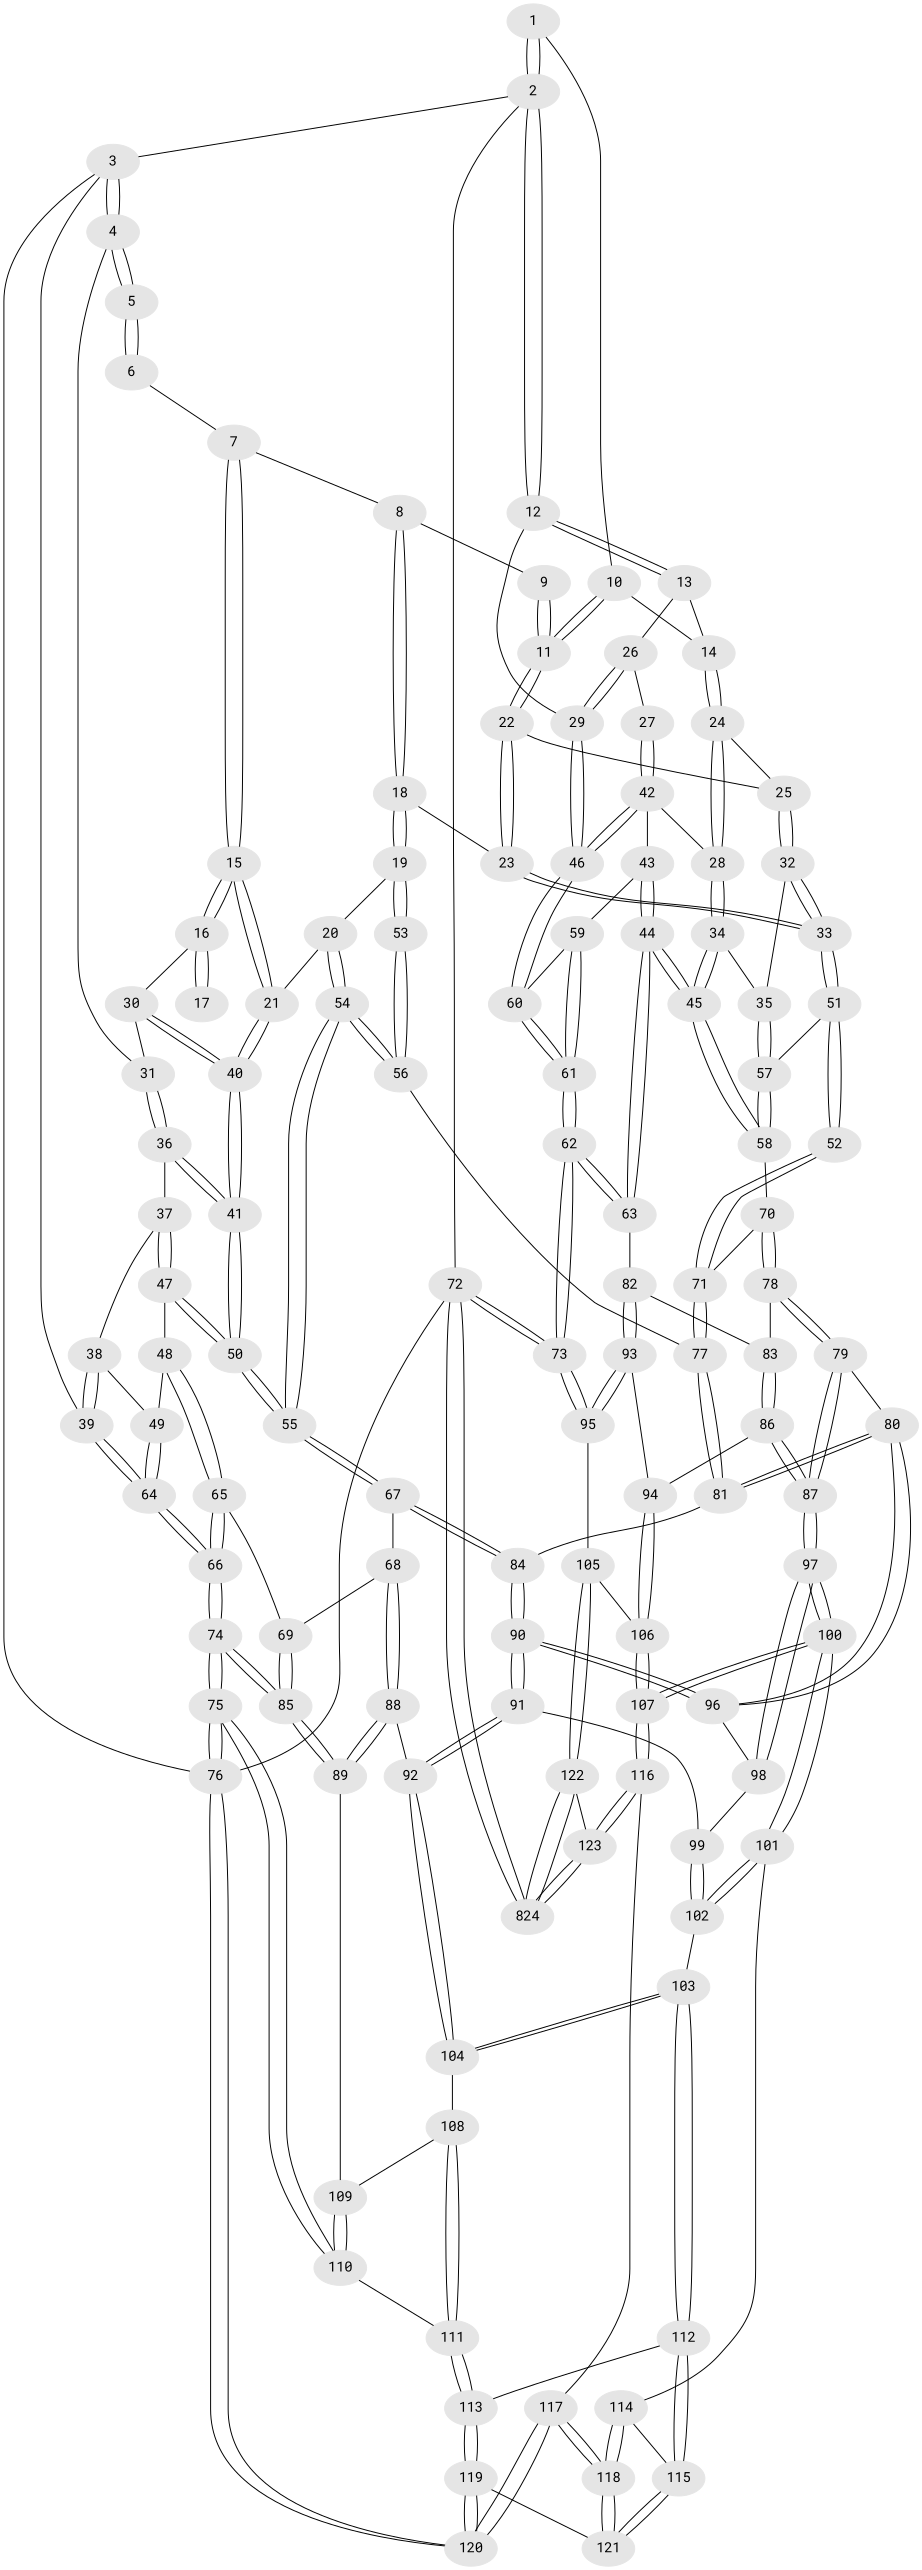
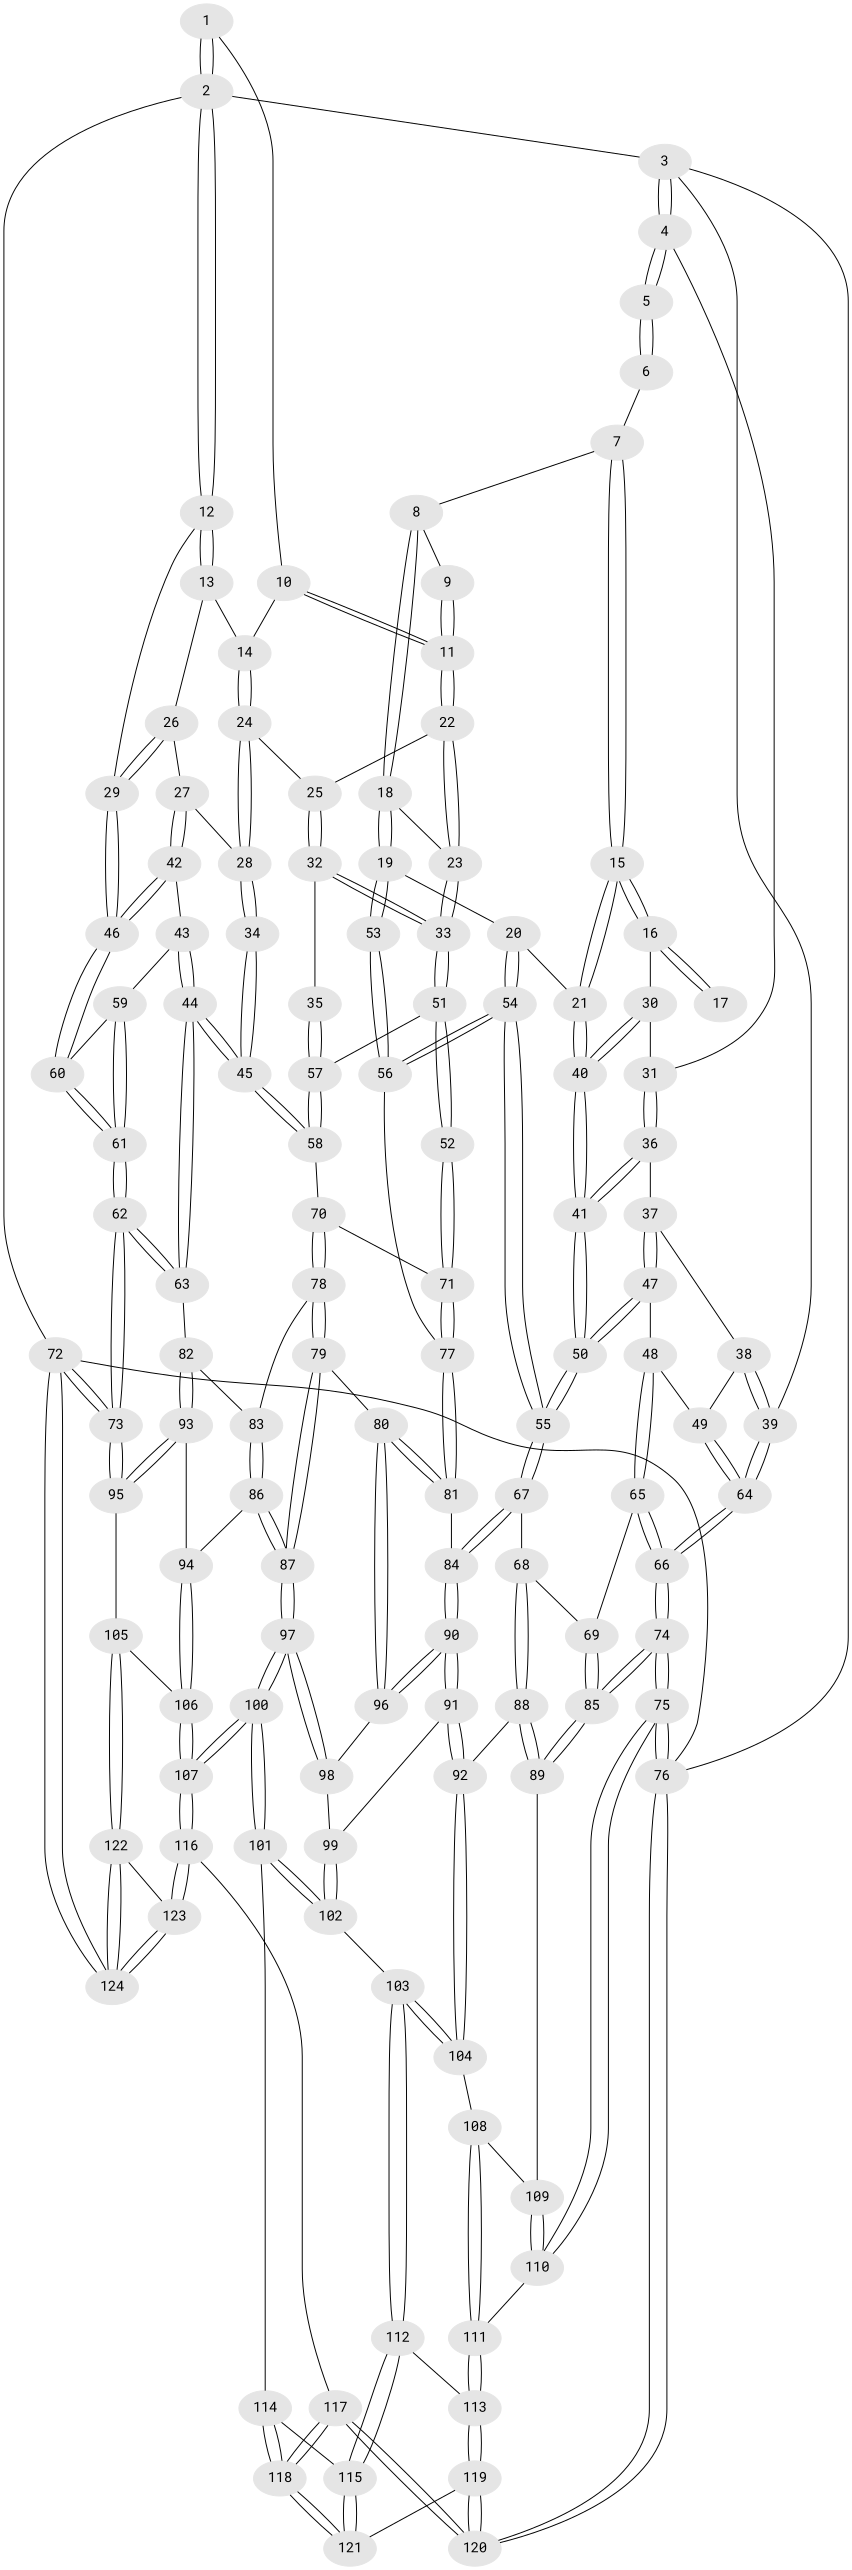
edge "42" -- "28": now "27" -- "28"
edge "34" -- "35": removed
node "824": label "824" -> "124"
